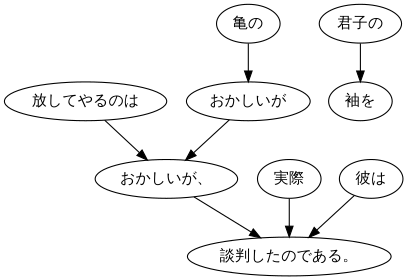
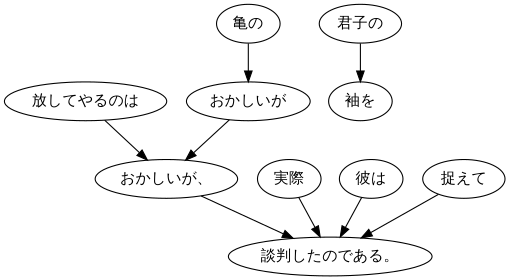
node "捉えて": added
